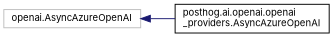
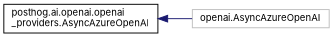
edge "posthog.ai.openai.openai _providers.AsyncAzureOpenAI" -> "openai.AsyncAzureOpenAI": reversed
